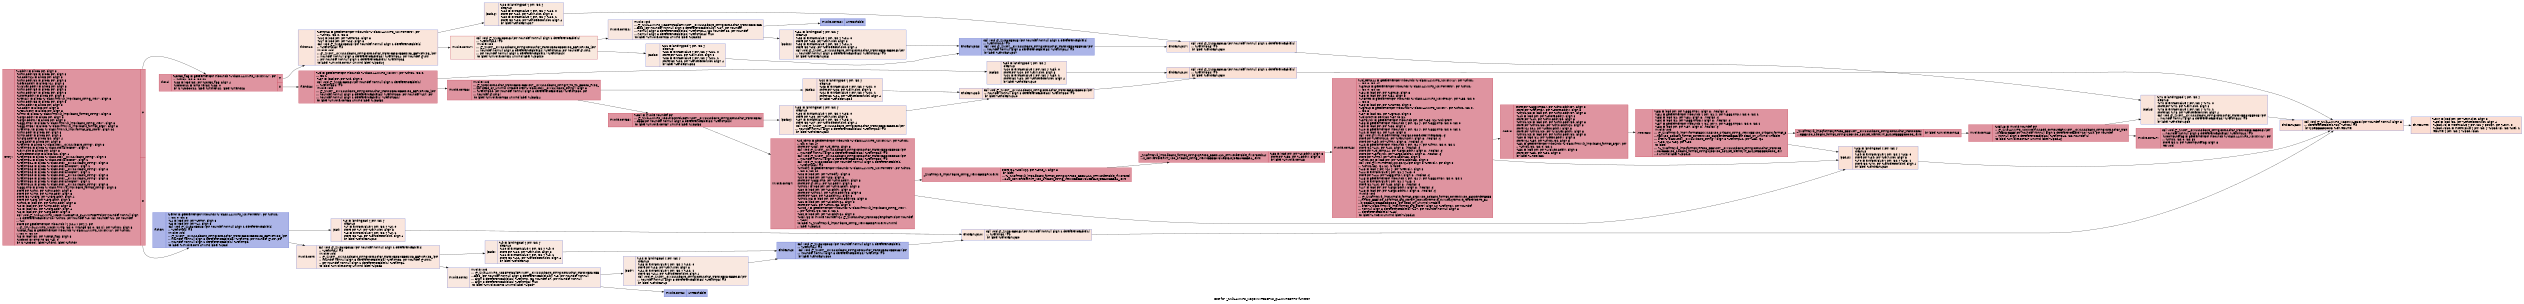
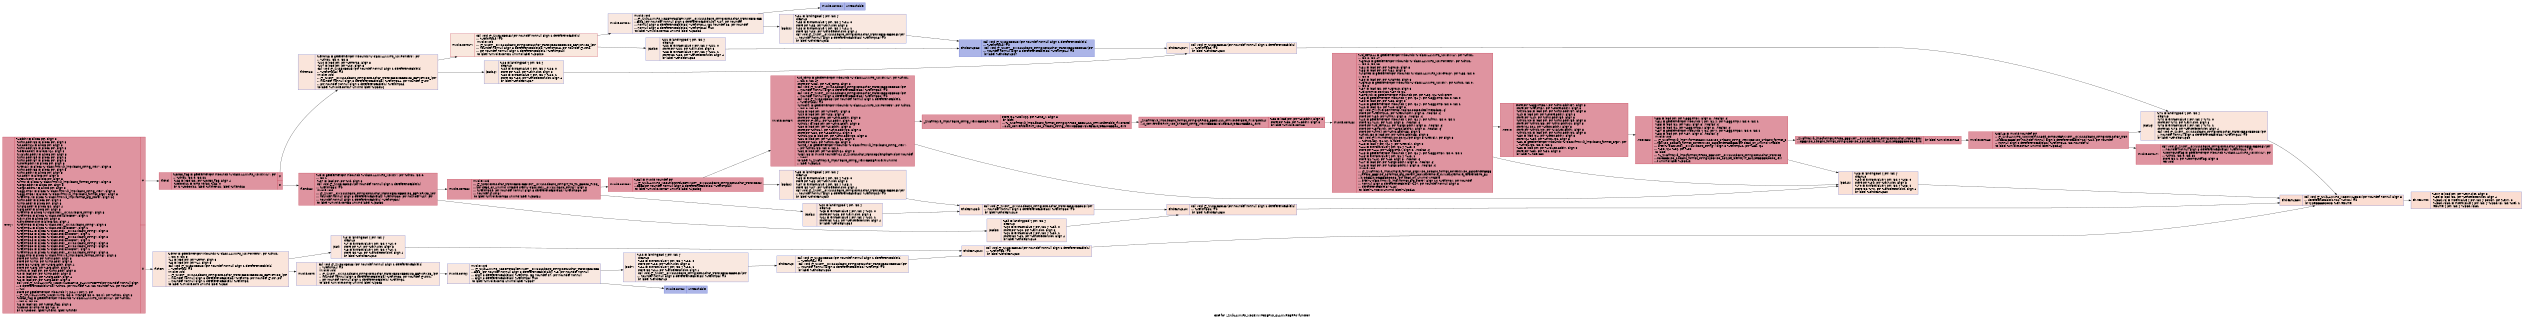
node "if.then:": fillcolor #4358cb70 -> #f4c5ad70
node "ehcleanup:": fillcolor #4358cb70 -> #f2cab570
node "lpad5:": removed
